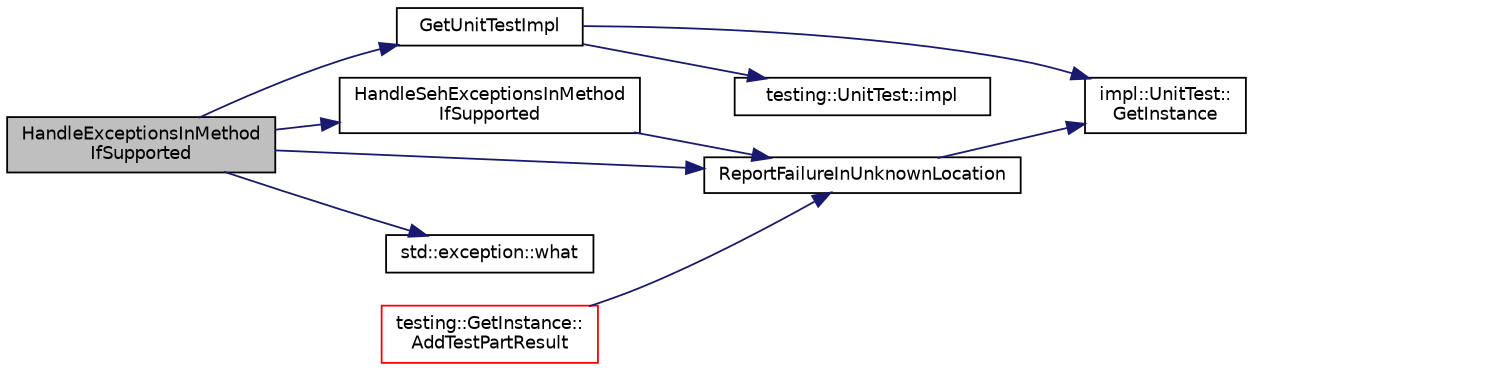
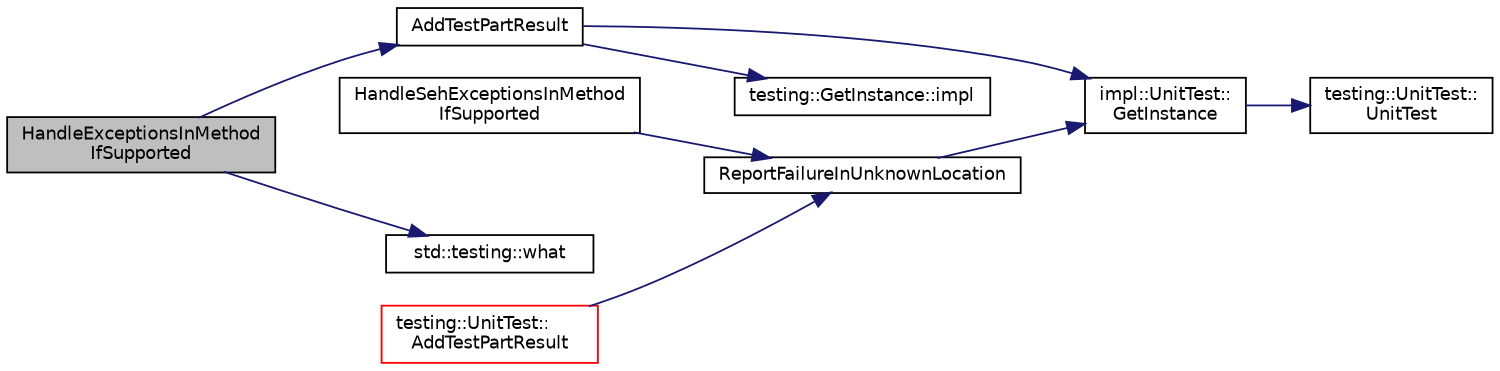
node "GetUnitTestImpl": label "GetUnitTestImpl" -> "AddTestPartResult"
node "testing::UnitTest::impl": label "testing::UnitTest::impl" -> "testing::GetInstance::impl"
node "testing::UnitTest:: UnitTest": added
edge "HandleExceptionsInMethod IfSupported" -> "HandleSehExceptionsInMethod IfSupported": removed
edge "HandleExceptionsInMethod IfSupported" -> "ReportFailureInUnknownLocation": removed
node "std::exception::what": label "std::exception::what" -> "std::testing::what"
node "testing::GetInstance:: AddTestPartResult": label "testing::GetInstance:: AddTestPartResult" -> "testing::UnitTest:: AddTestPartResult"
